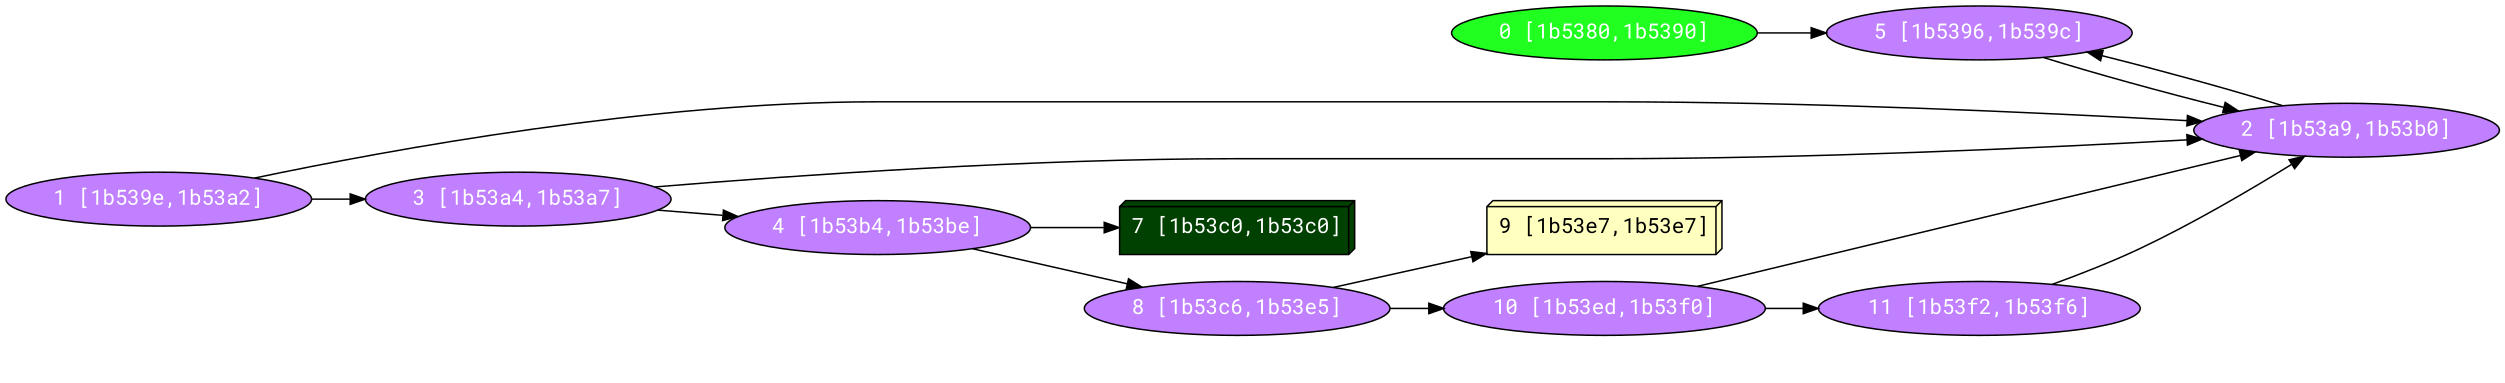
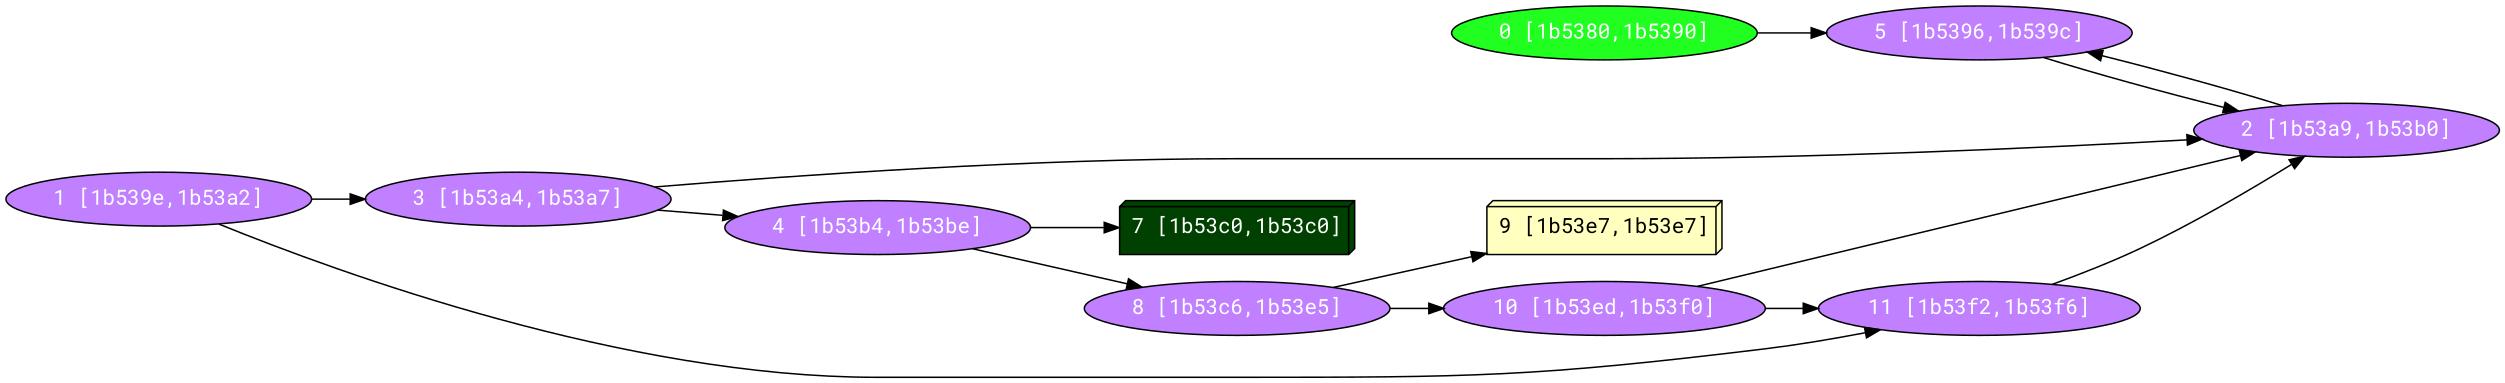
edge "1 [1b539e,1b53a2]" -> "2 [1b53a9,1b53b0]": now "1 [1b539e,1b53a2]" -> "11 [1b53f2,1b53f6]"
